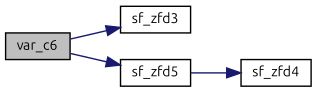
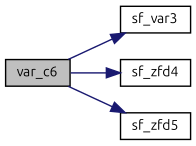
node "sf_zfd3": label "sf_zfd3" -> "sf_var3"
edge "sf_zfd5" -> "sf_zfd4": now "var_c6" -> "sf_zfd4"
